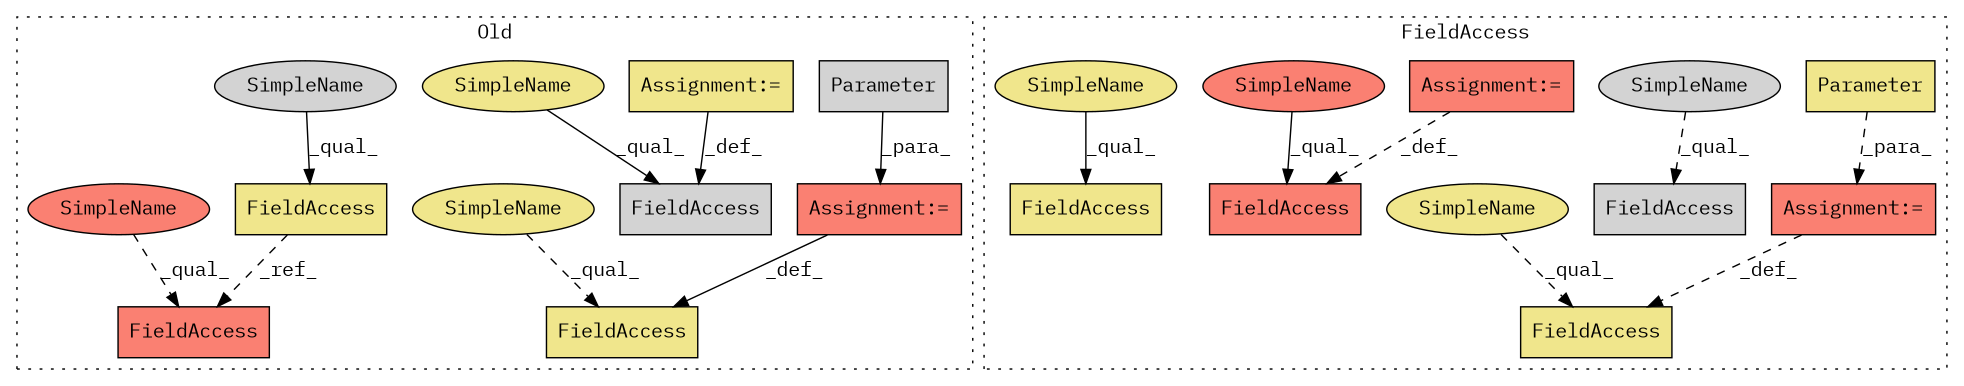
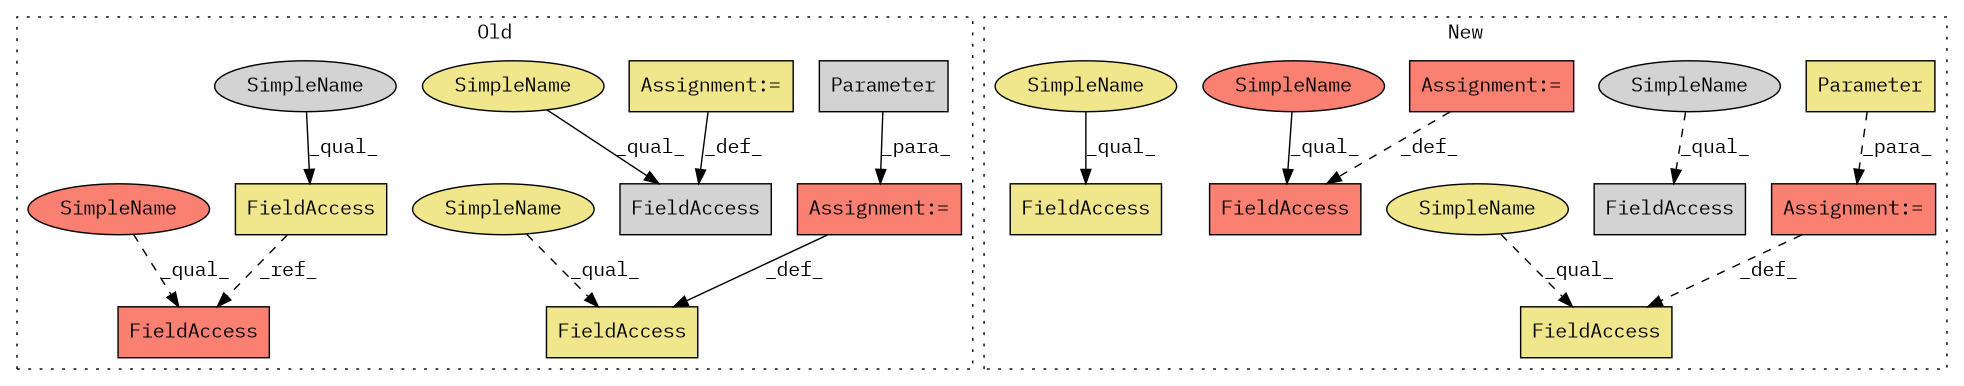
cluster "FieldAccess": label "FieldAccess" -> "New"
